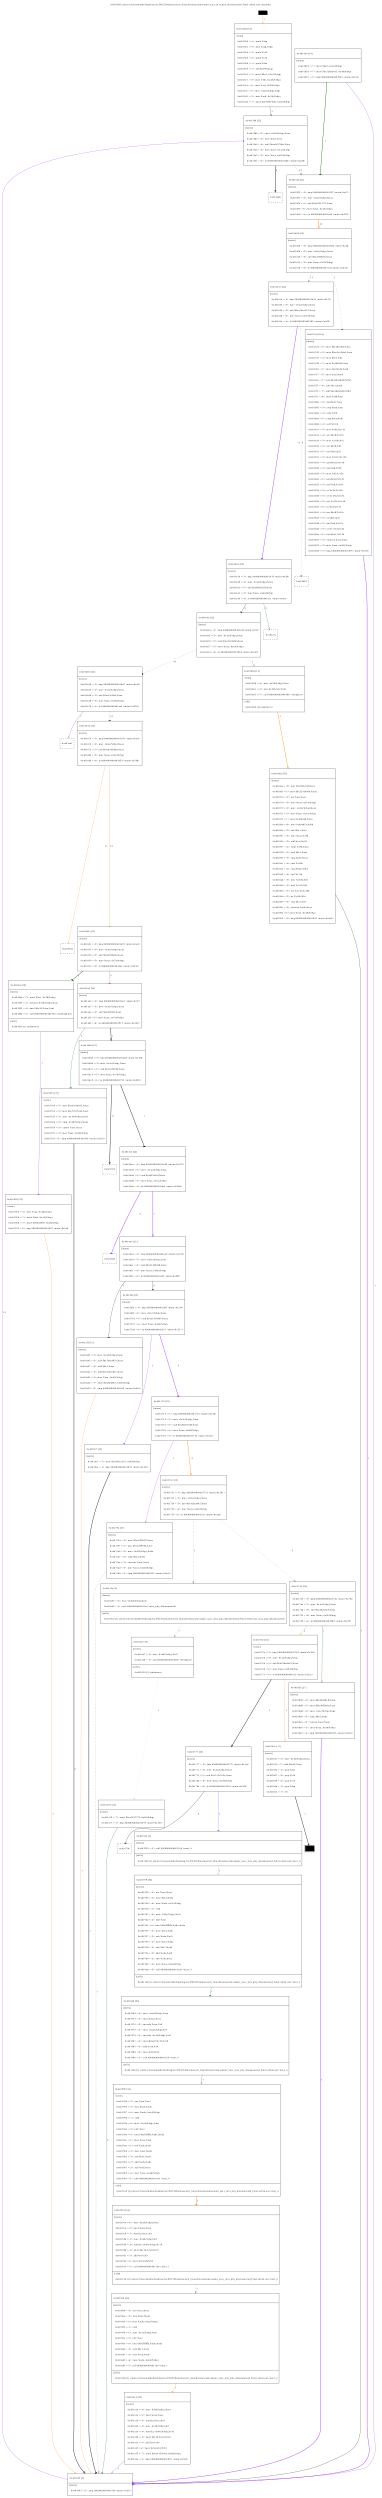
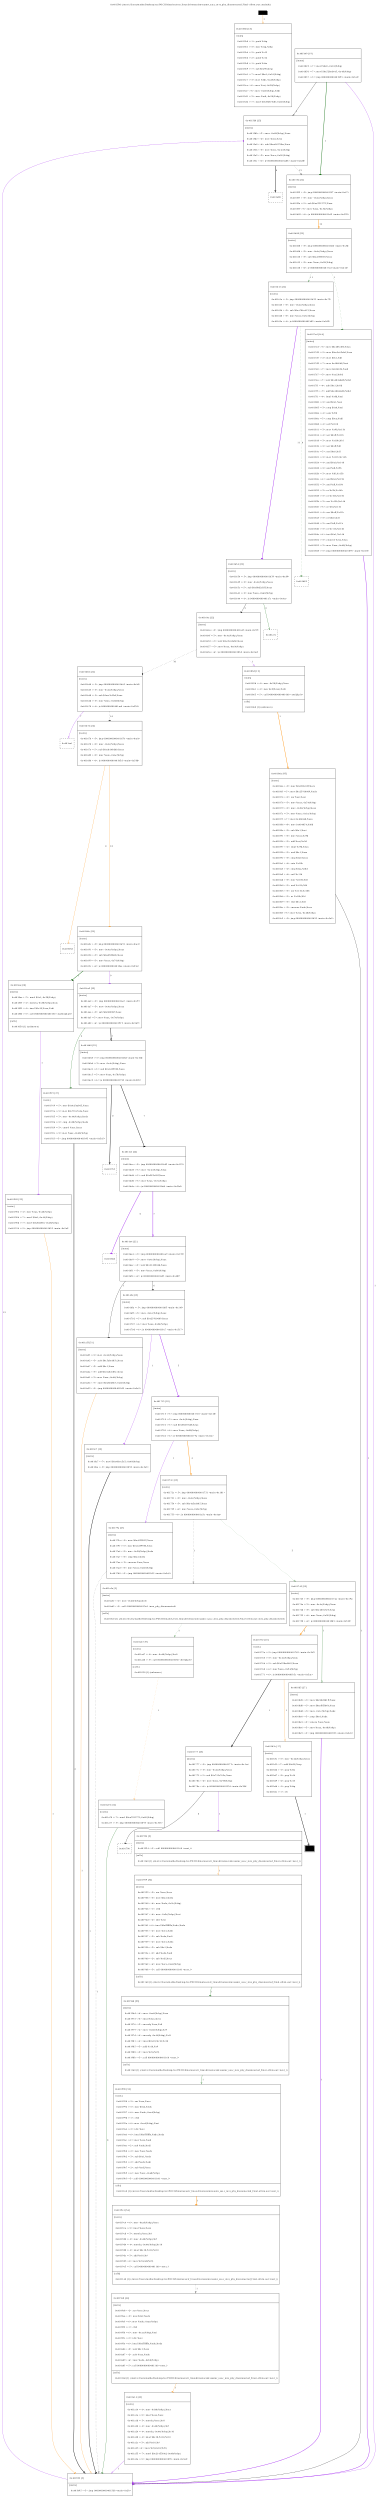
edge "0x4015b0 [43]" -> "0x4015db [23]": now "0x401b49 [19]" -> "0x4015db [23]"
edge "0x401745 [25]" -> "0x40175e [25]": style solid -> bold
